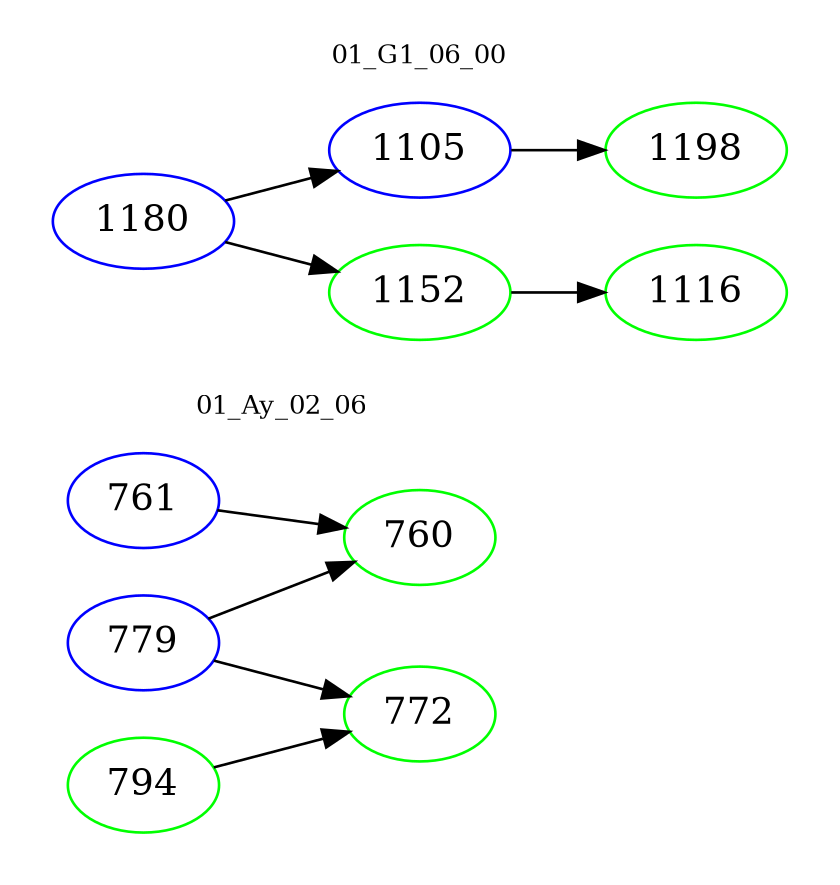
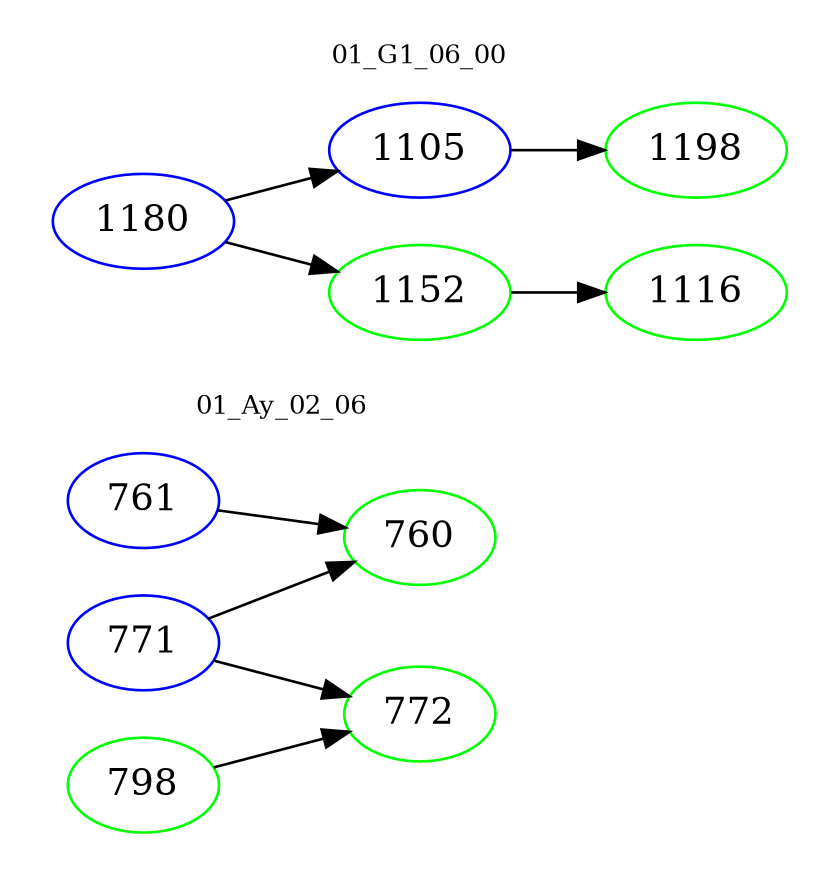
node "779": label "779" -> "771"
node "794": label "794" -> "798"
